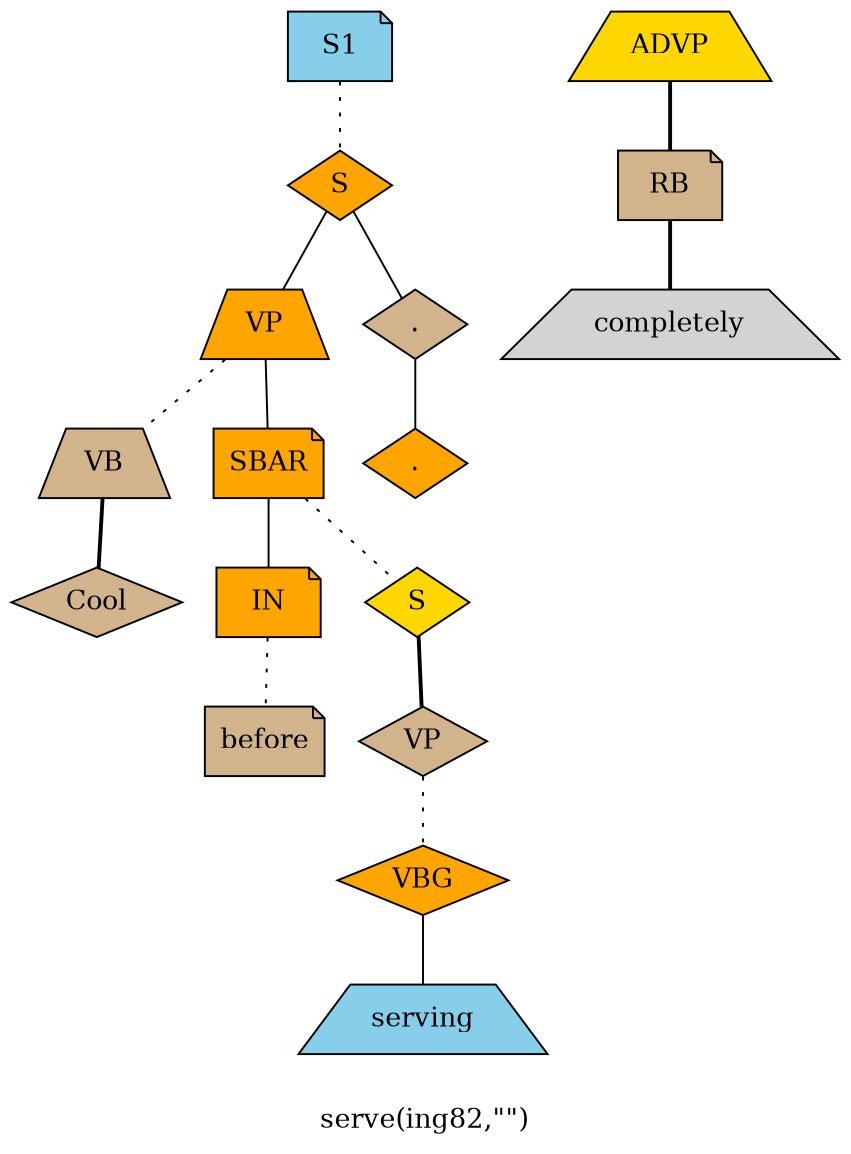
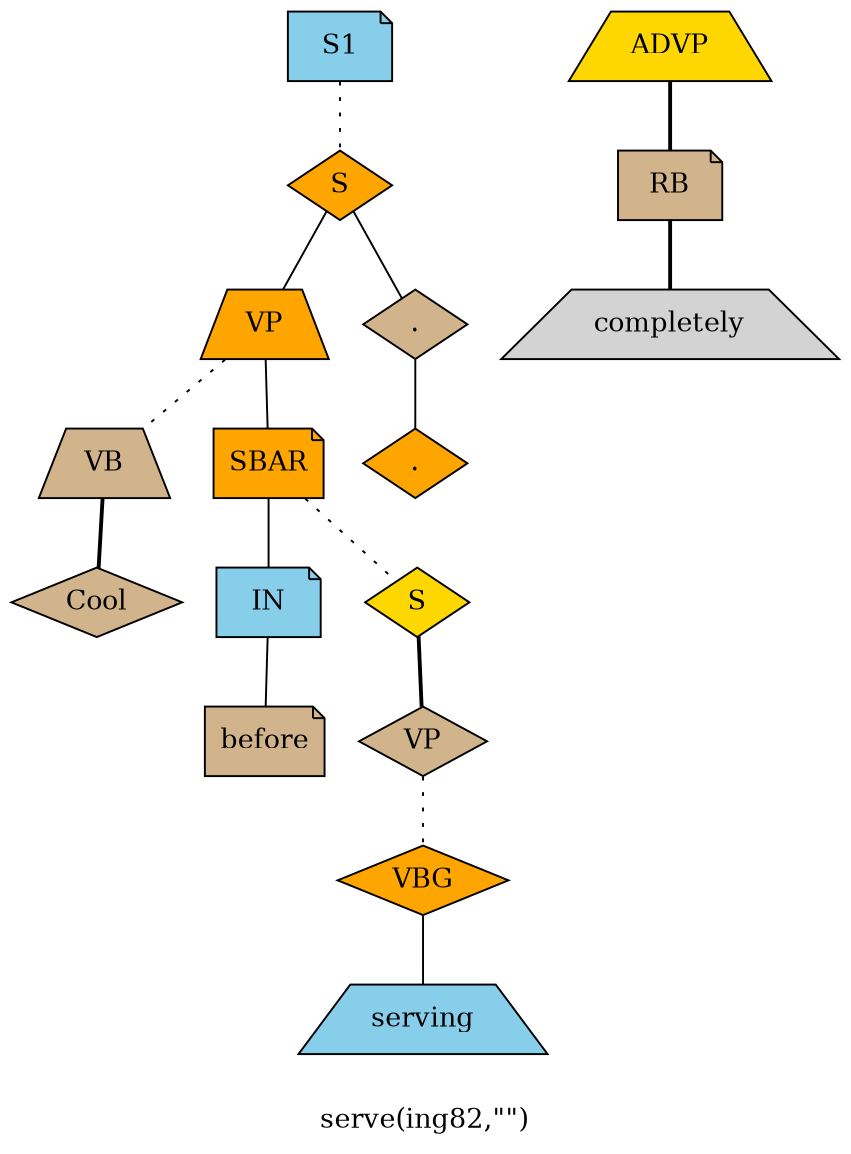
node "IN": fillcolor orange -> skyblue
edge "IN" -- "before": style dotted -> solid
